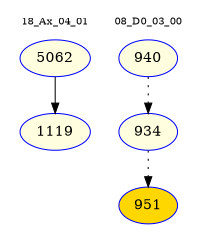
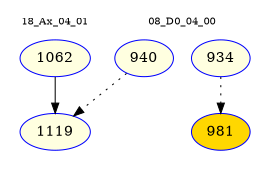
cluster "08_D0_03_00": label "08_D0_03_00" -> "08_D0_04_00"
node "5062": label "5062" -> "1062"
edge "940" -> "934": now "940" -> "1119"
node "951": label "951" -> "981"
